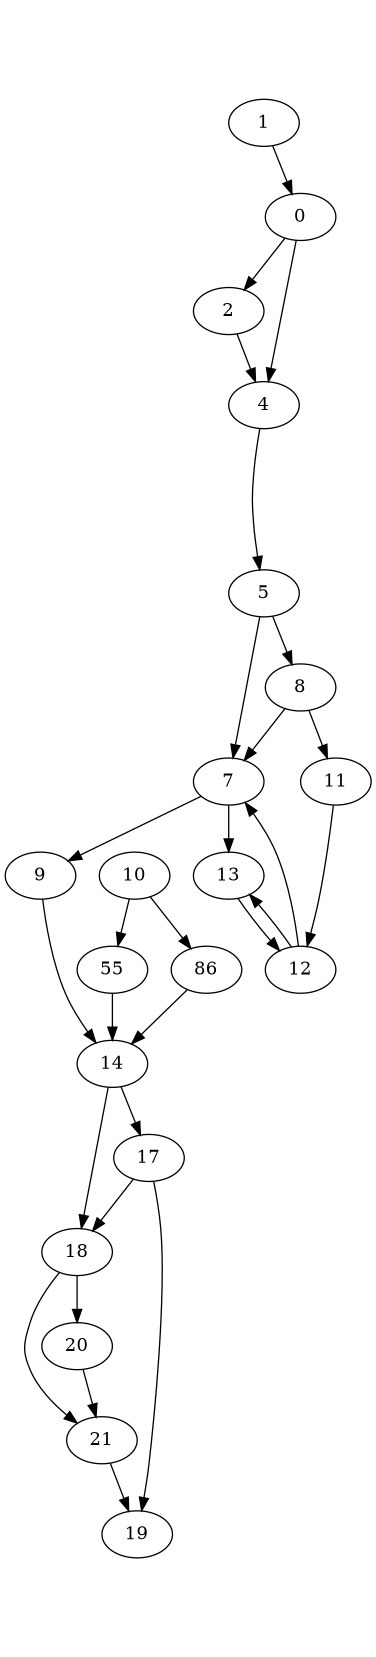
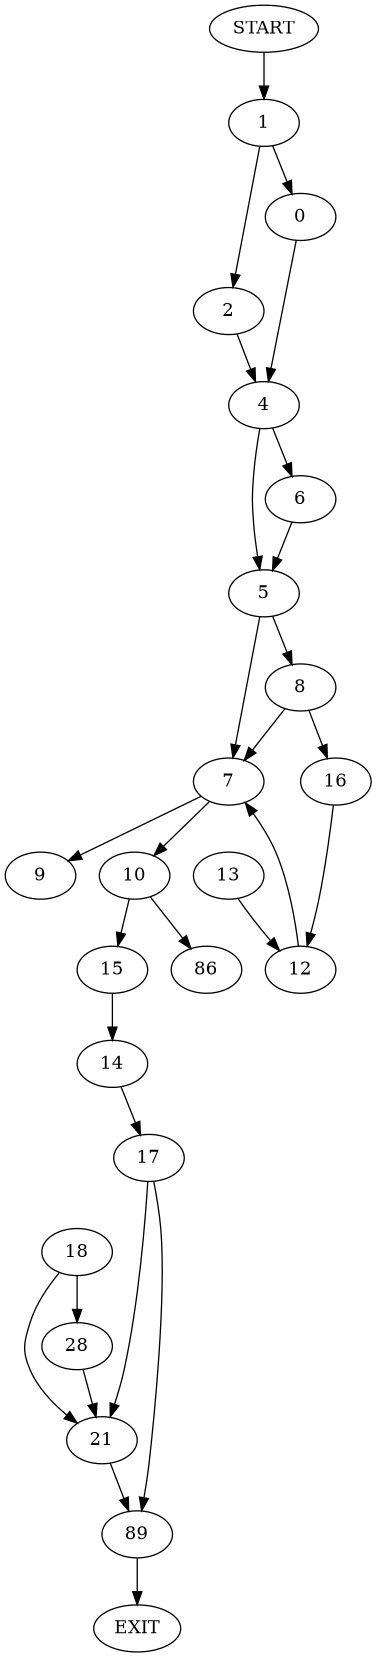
node "START": added
edge "0" -> "2": now "1" -> "2"
node "6": added
node "11": label "11" -> "16"
edge "7" -> "13": now "7" -> "10"
edge "12" -> "13": removed
edge "9" -> "14": removed
node "55": label "55" -> "15"
edge "86" -> "14": removed
edge "14" -> "18": removed
edge "17" -> "18": now "17" -> "21"
node "20": label "20" -> "28"
node "19": label "19" -> "89"
node "EXIT": added
